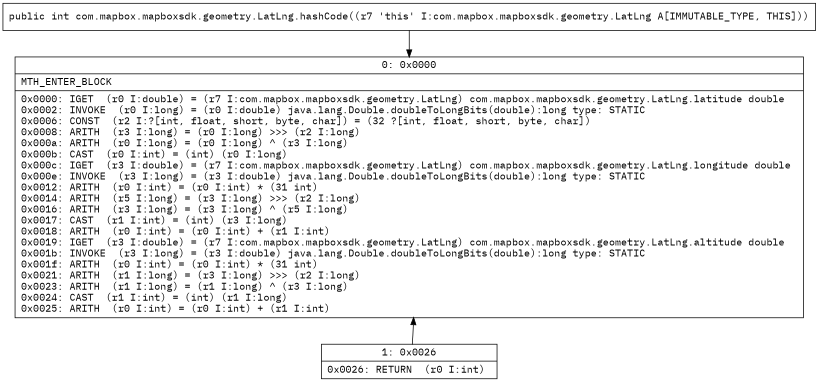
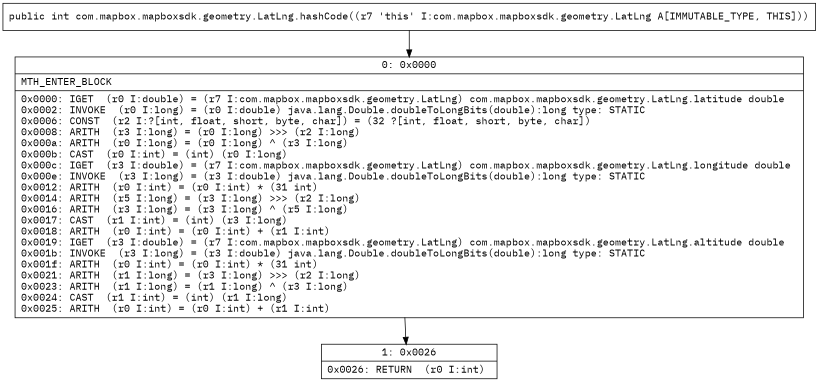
edge "1: 0x0026" -> "0: 0x0000": reversed
